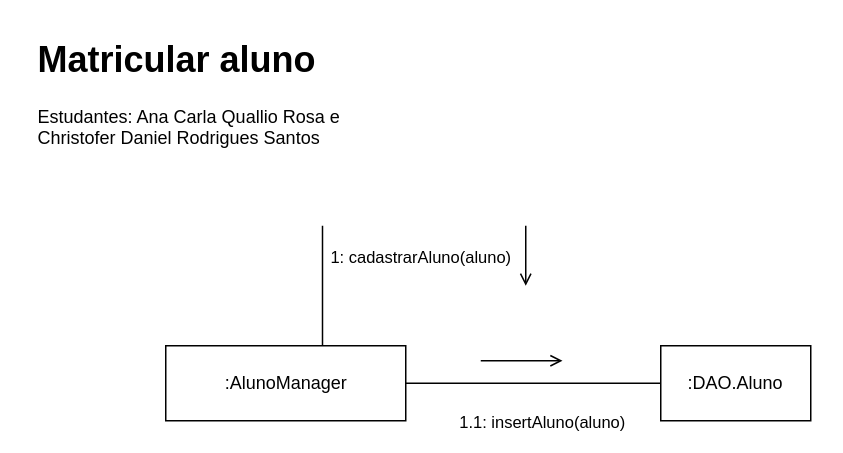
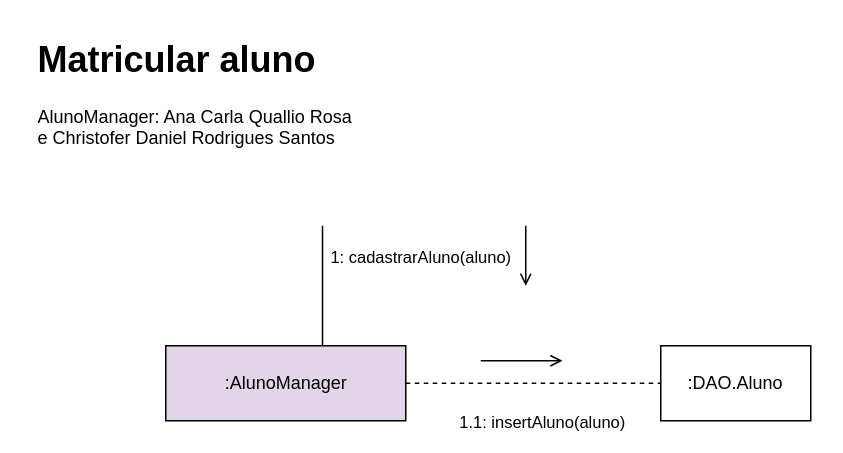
node "Matricular alunoEstudantes: Ana Carla Quallio Rosa e Christofer Daniel Rodrigues Santos": label "Matricular alunoEstudantes: Ana Carla Quallio Rosa e Christofer Daniel Rodrigues Santos" -> "Matricular alunoAlunoManager: Ana Carla Quallio Rosa e Christofer Daniel Rodrigues Santos"
node ":AlunoManager": fillcolor #ffffff -> #e1d5e7
edge ":AlunoManager" -- ":DAO.Aluno": style solid -> dashed
